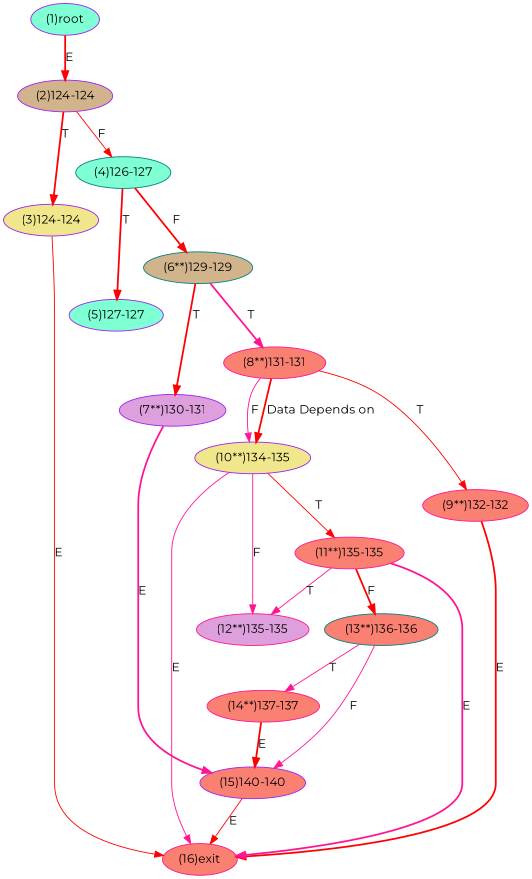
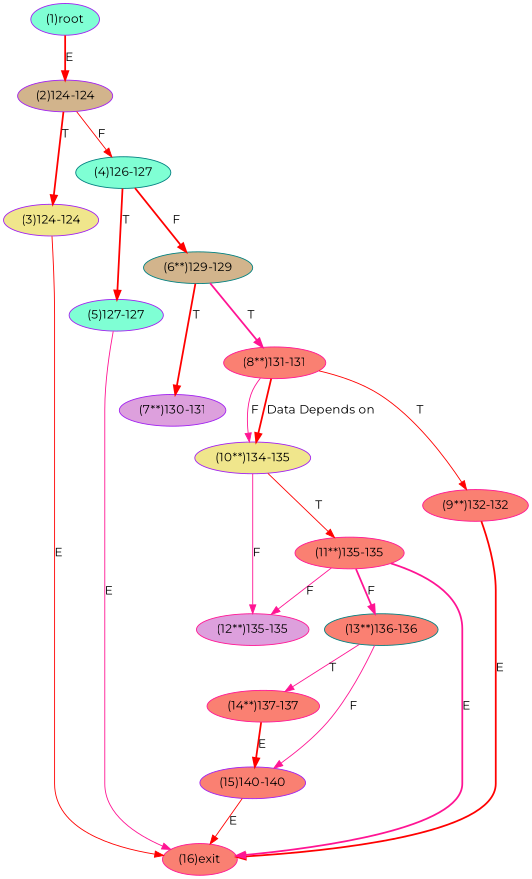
edge "(11**)135-135" -> "(13**)136-136": color red -> deeppink
edge "(11**)135-135" -> "(12**)135-135": label "T" -> "F"
edge "(7**)130-131" -> "(15)140-140": removed, label "E"
edge "(10**)134-135" -> "(16)exit": now "(5)127-127" -> "(16)exit"
